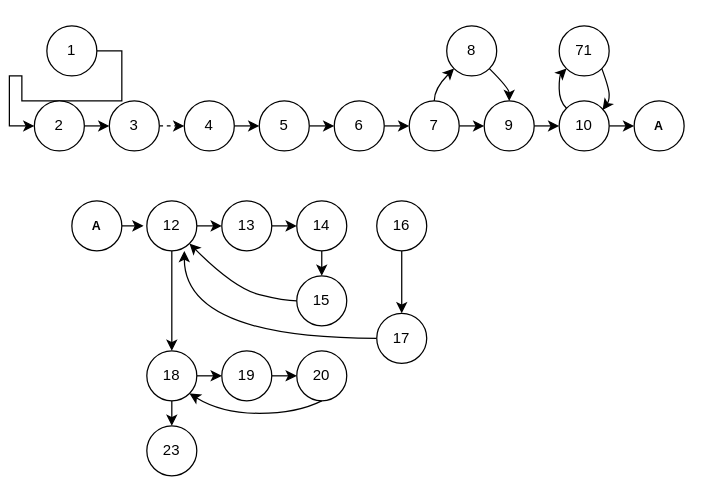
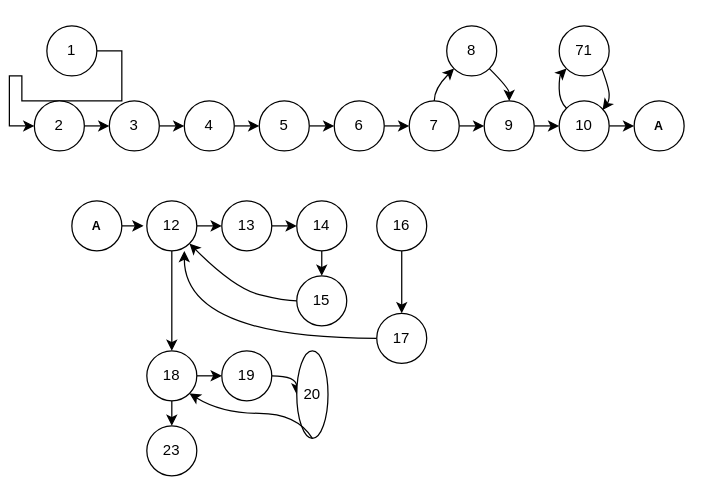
edge "3" -> "4": style dashed -> solid
node "20": size 50x50 -> 31x88
